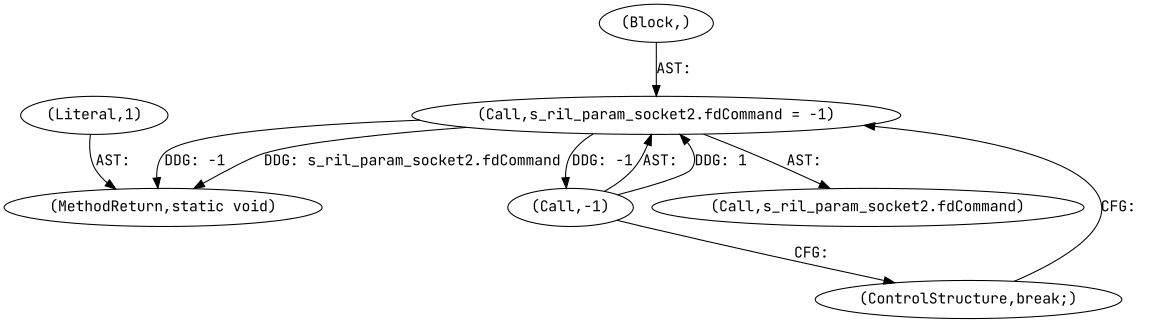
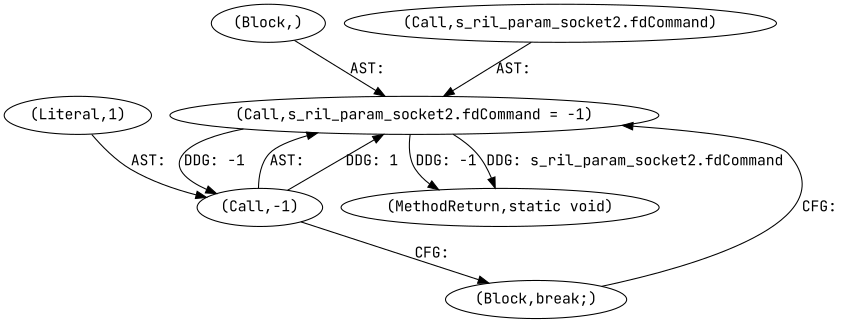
edge "(Call,s_ril_param_socket2.fdCommand = -1)" -> "(Call,s_ril_param_socket2.fdCommand)": reversed
edge "(Literal,1)" -> "(MethodReturn,static void)": now "(Literal,1)" -> "(Call,-1)"
node "(ControlStructure,break;)": label "(ControlStructure,break;)" -> "(Block,break;)"
